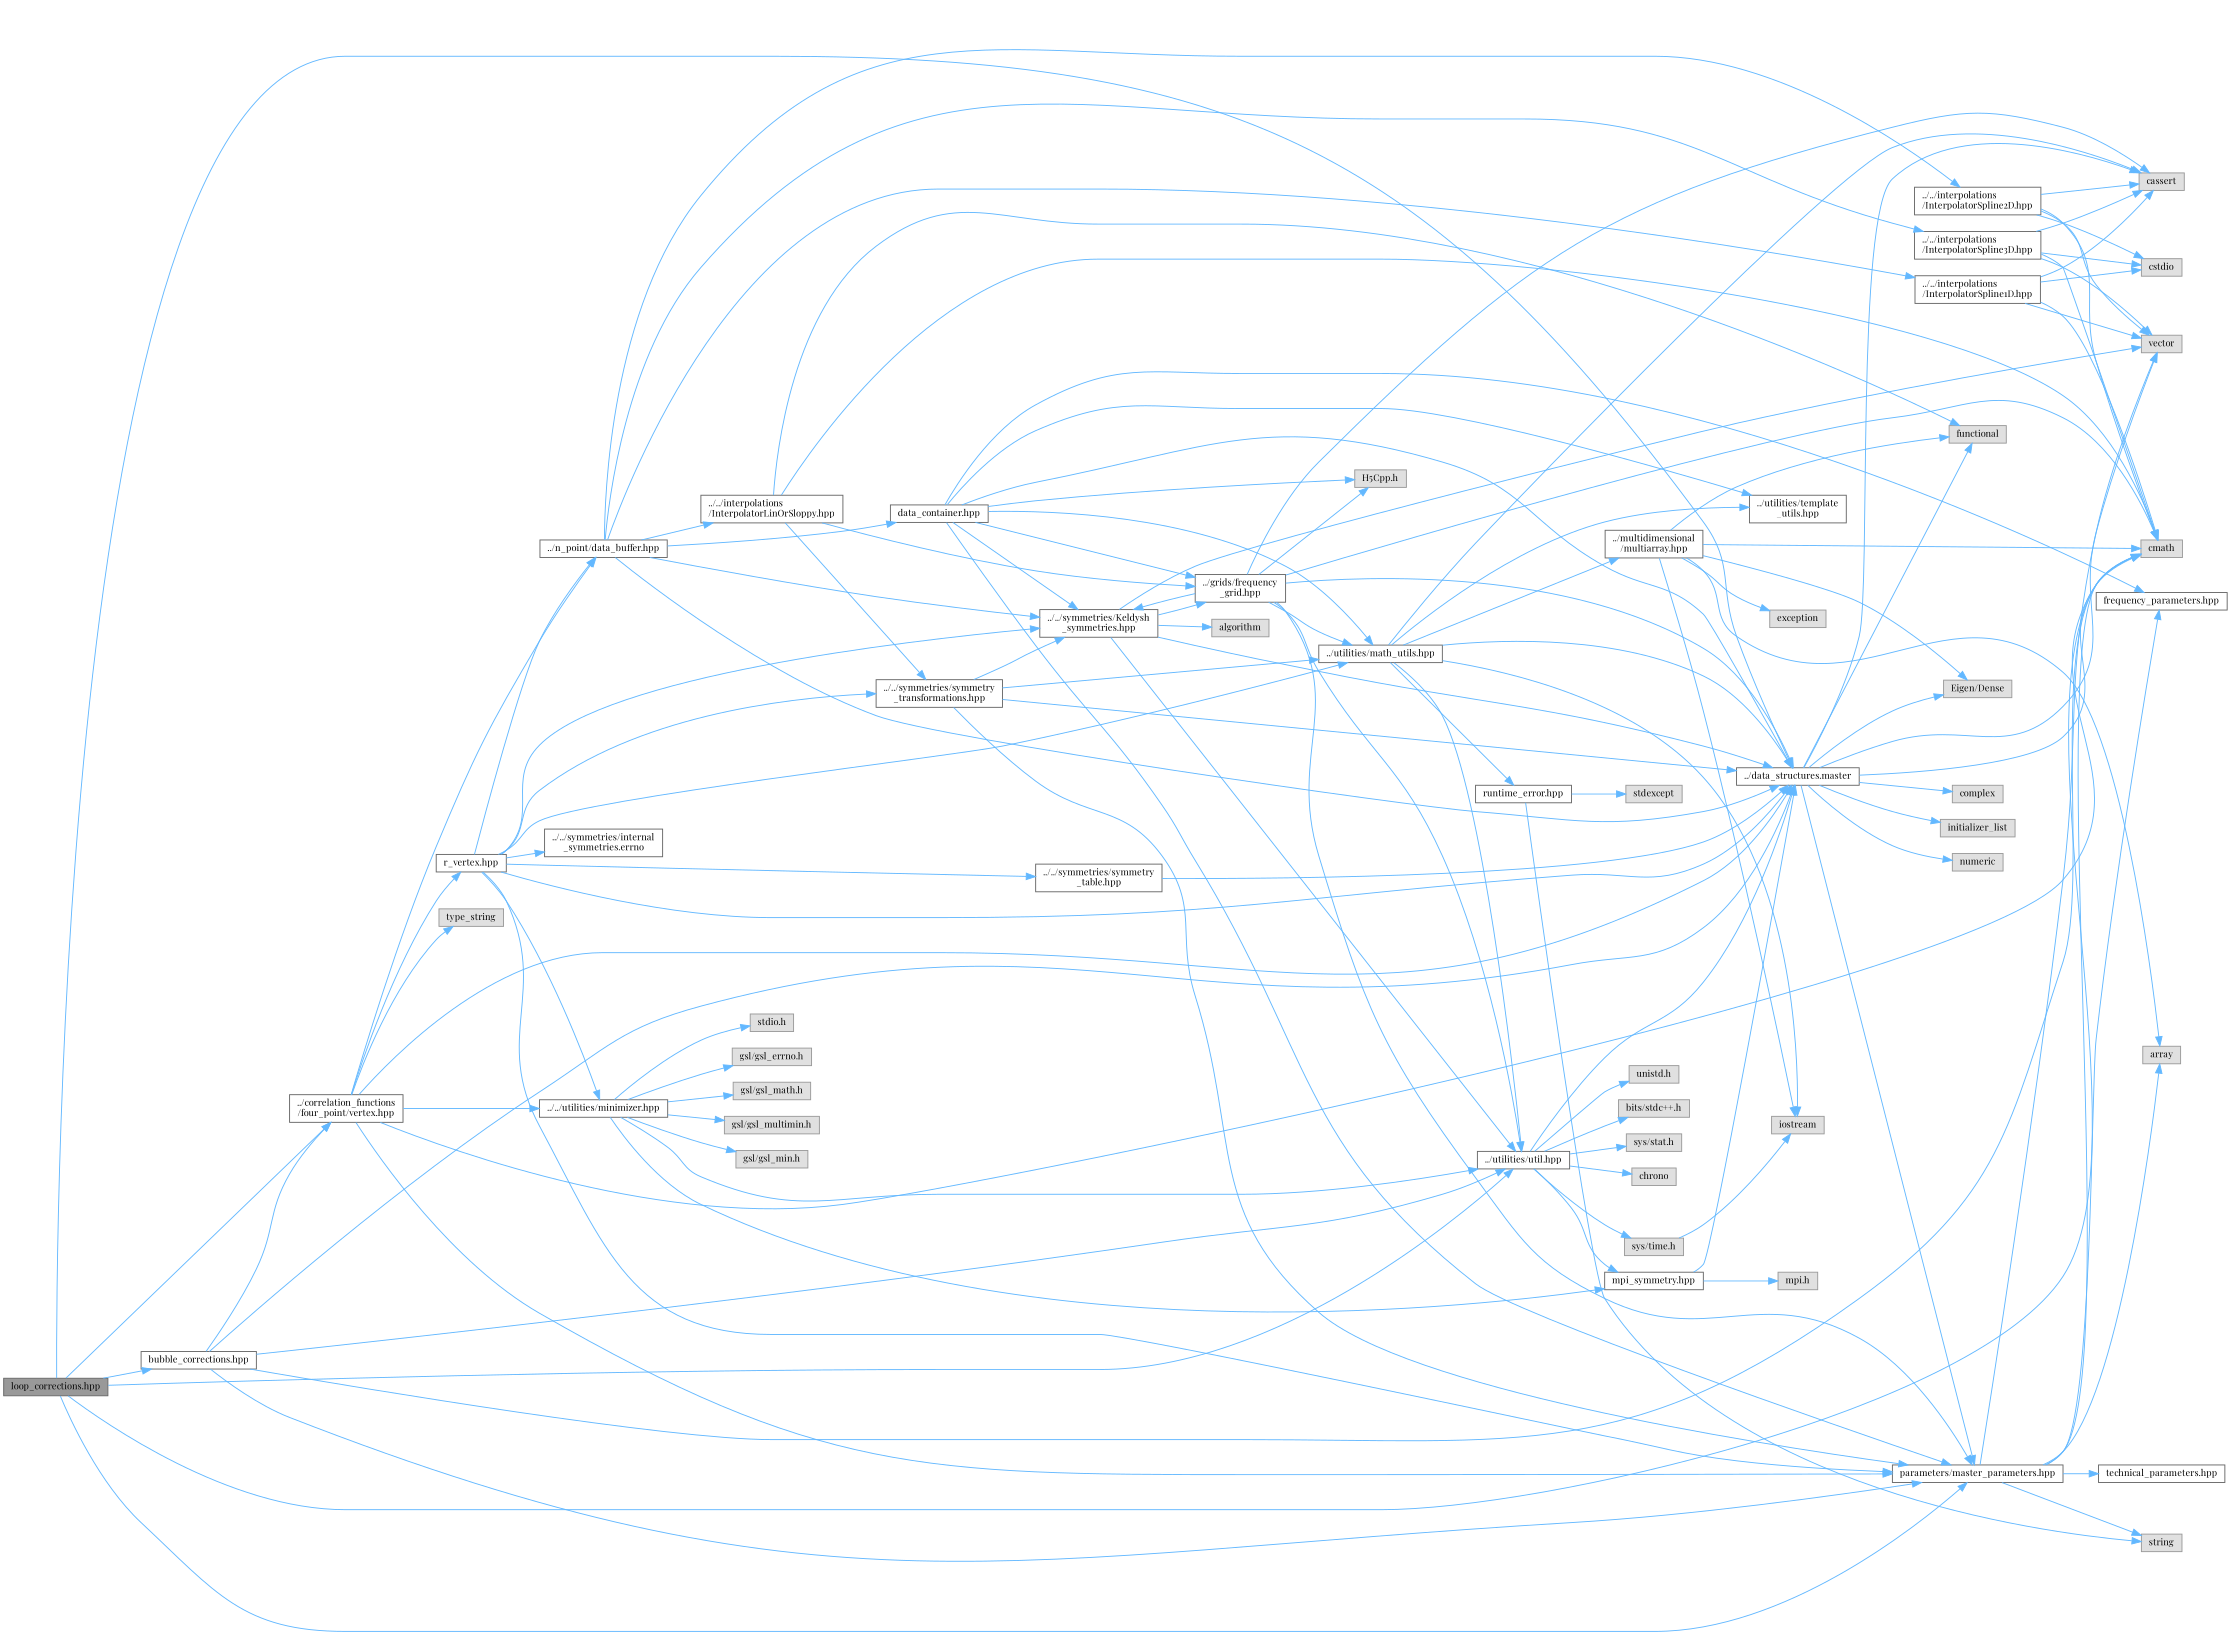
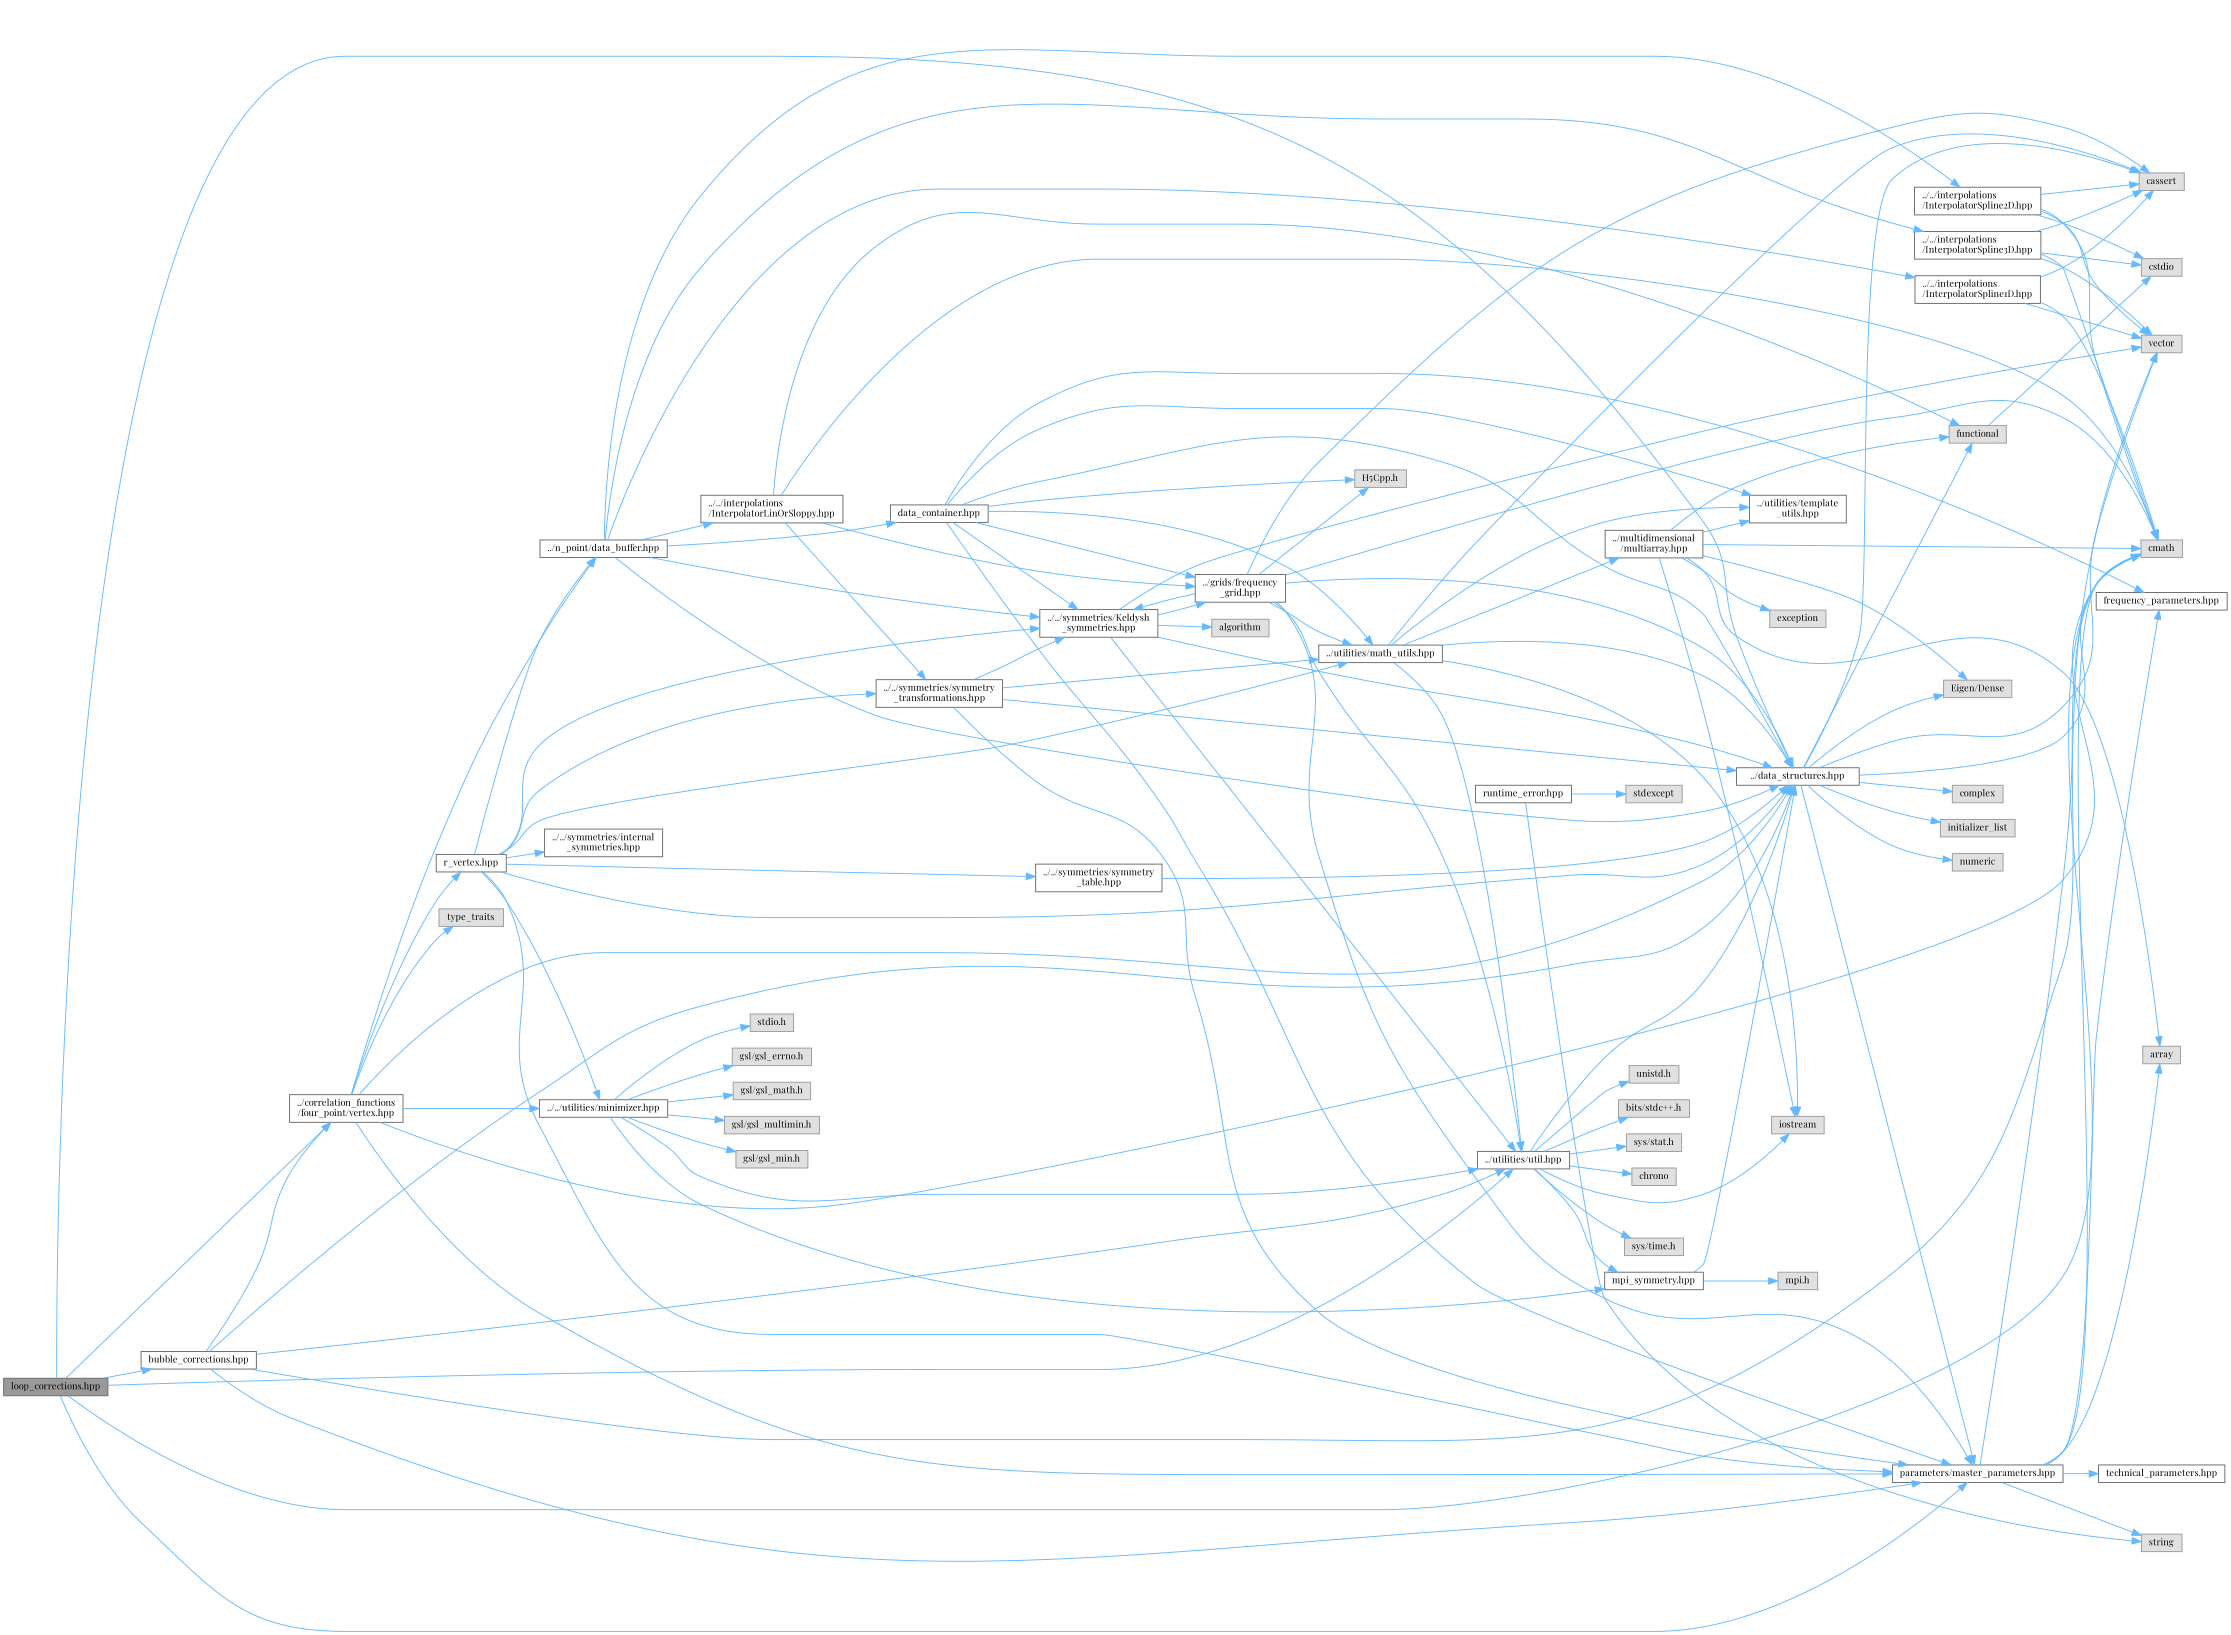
edge "../../interpolations /InterpolatorSpline1D.hpp" -> "cstdio": now "functional" -> "cstdio"
edge "../multidimensional /multiarray.hpp" -> "../utilities/template _utils.hpp": added
edge "../utilities/math_utils.hpp" -> "runtime_error.hpp": removed
node "../data_structures.master": label "../data_structures.master" -> "../data_structures.hpp"
node "../../symmetries/internal _symmetries.errno": label "../../symmetries/internal _symmetries.errno" -> "../../symmetries/internal _symmetries.hpp"
node "type_string": label "type_string" -> "type_traits"
edge "sys/time.h" -> "iostream": now "../utilities/util.hpp" -> "iostream"
